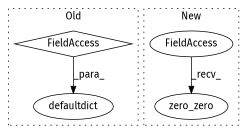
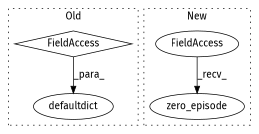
node "zero_zero": label "zero_zero" -> "zero_episode"
